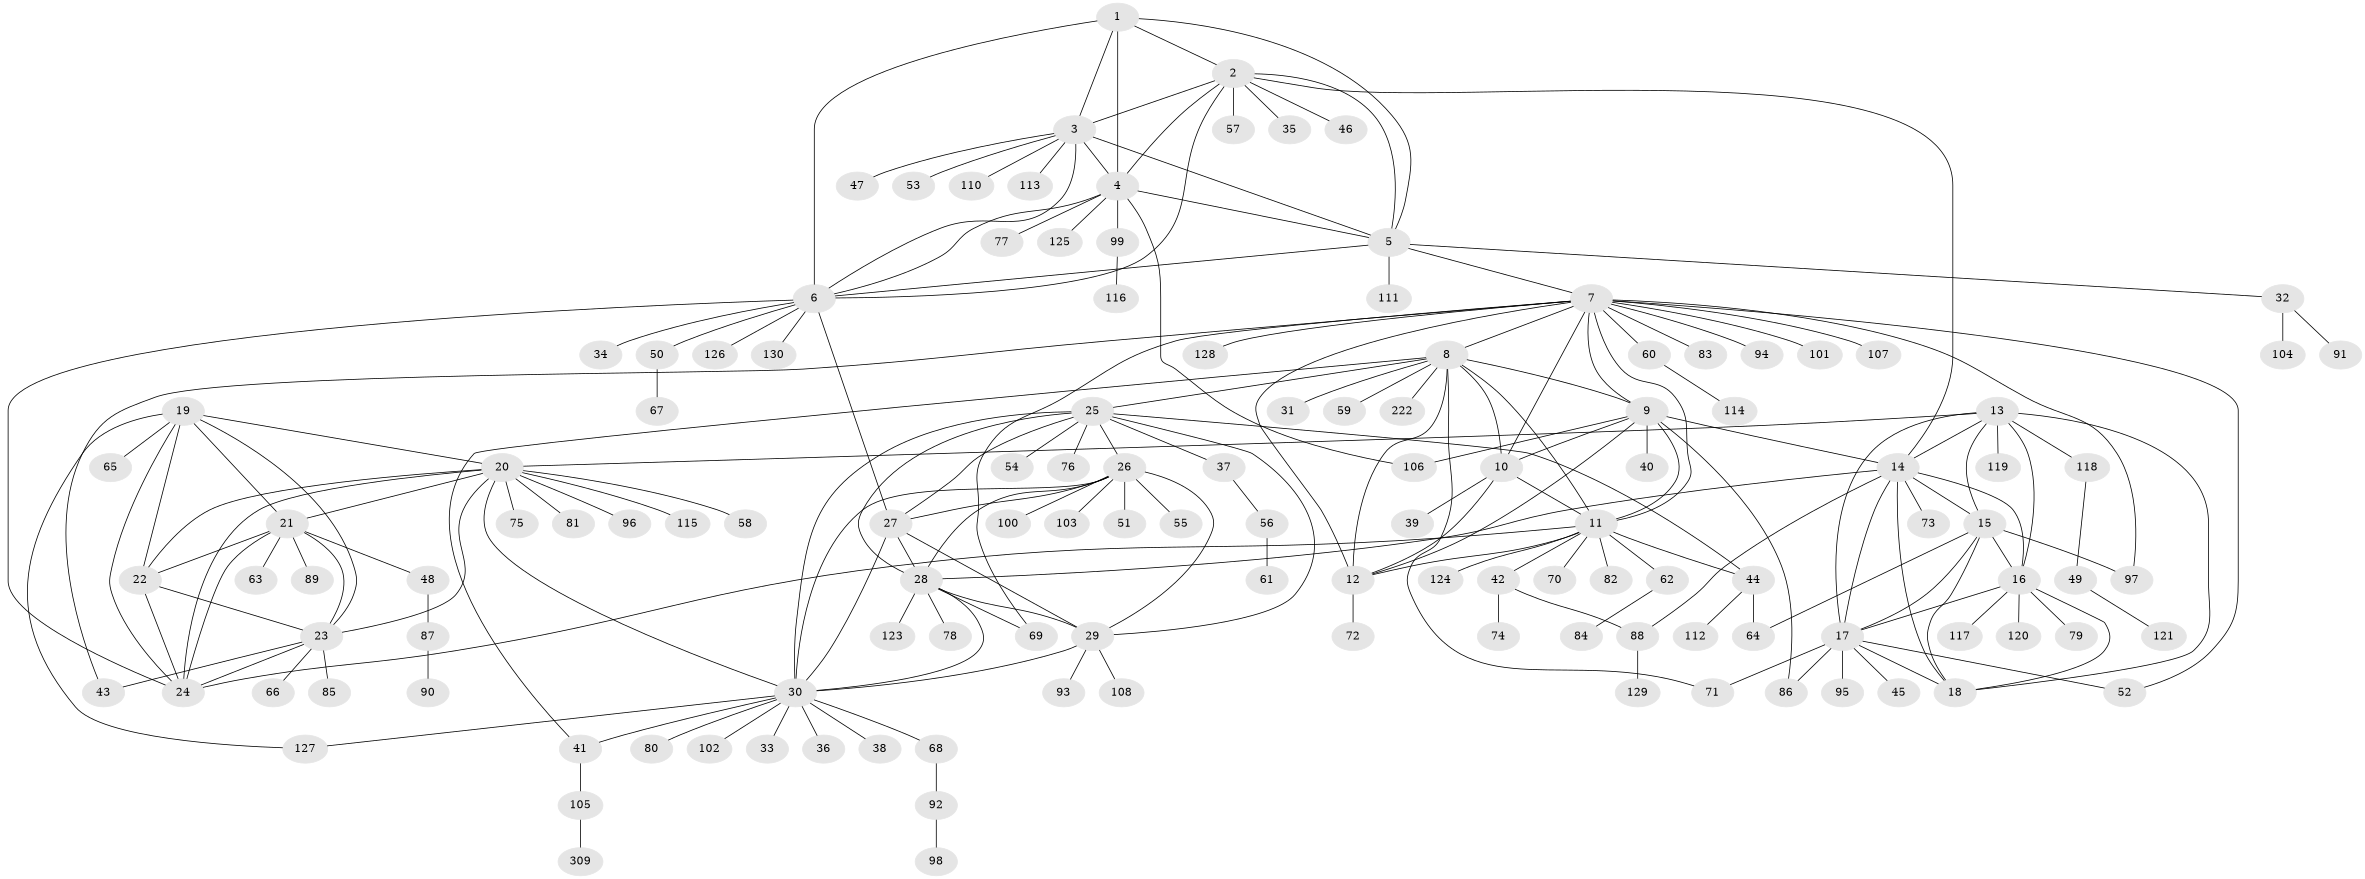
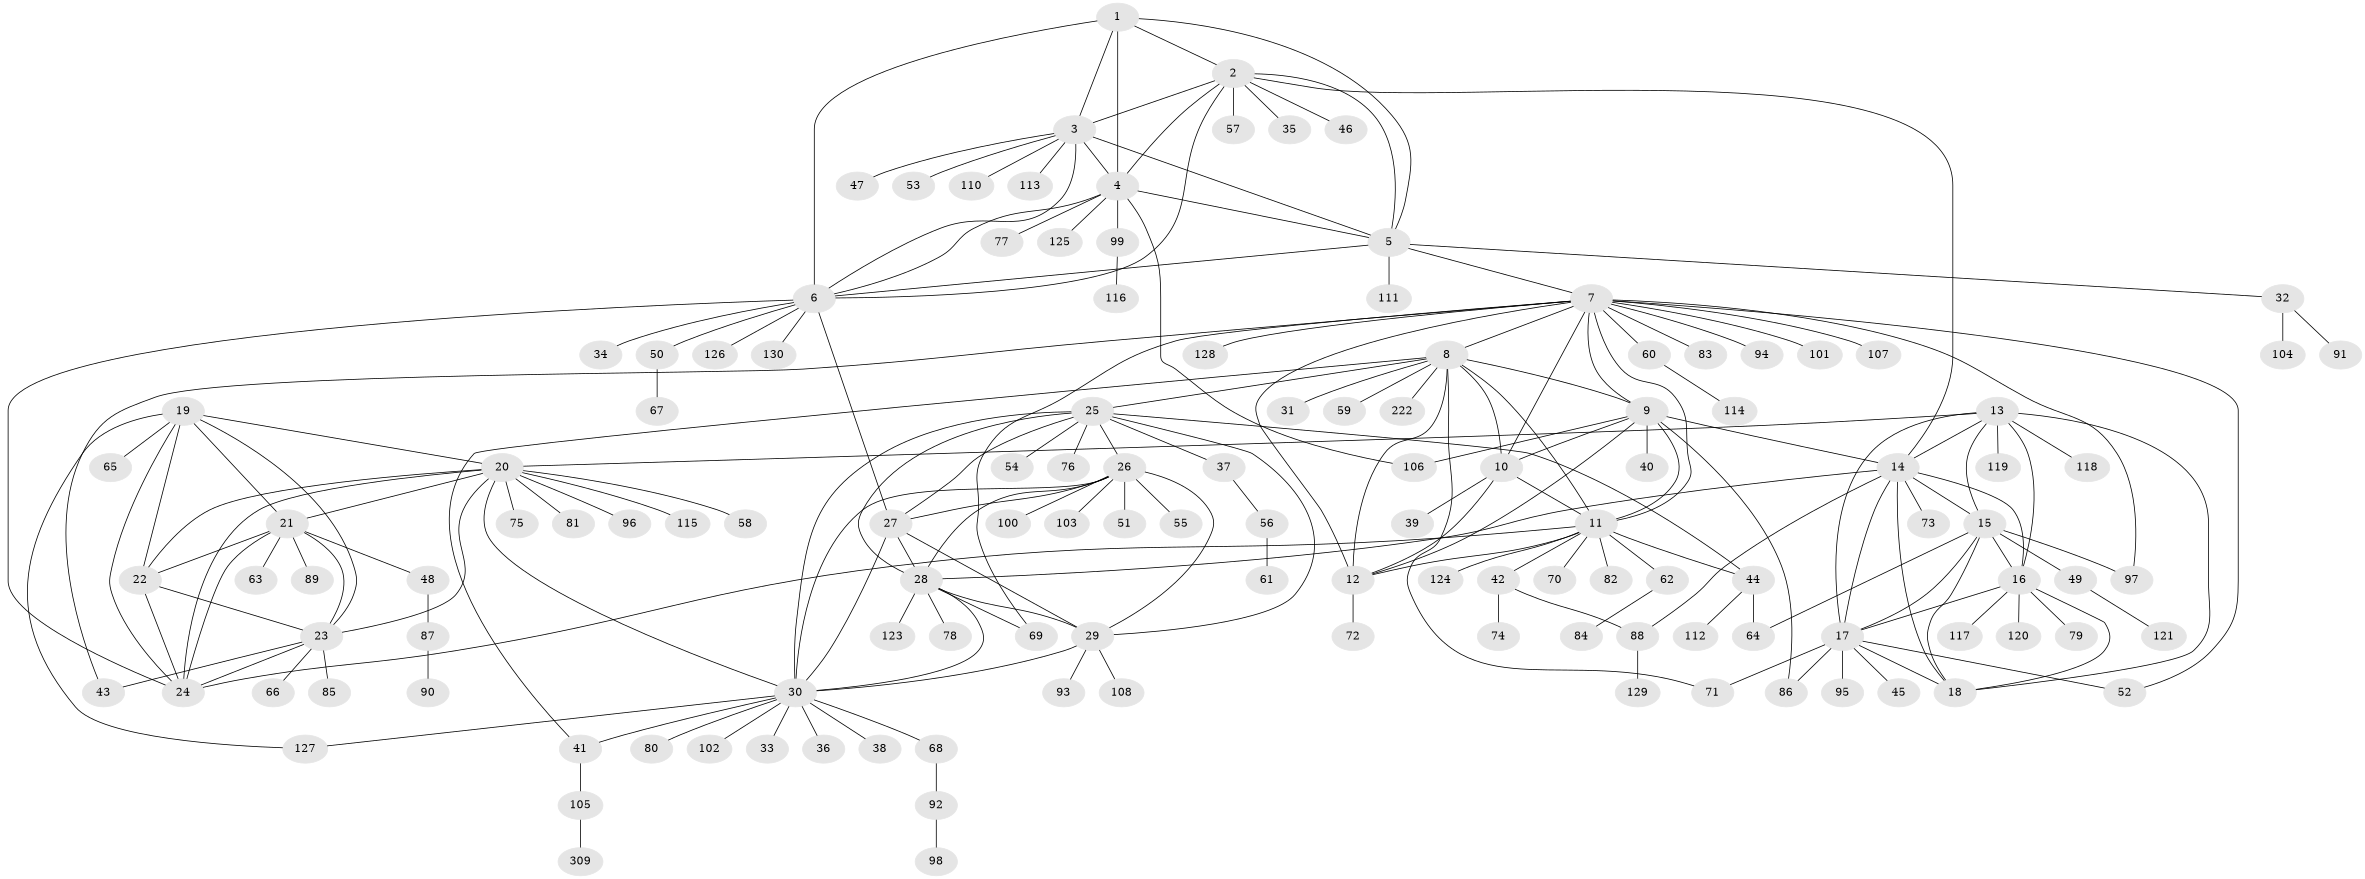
edge "118" -- "49": now "15" -- "49"
